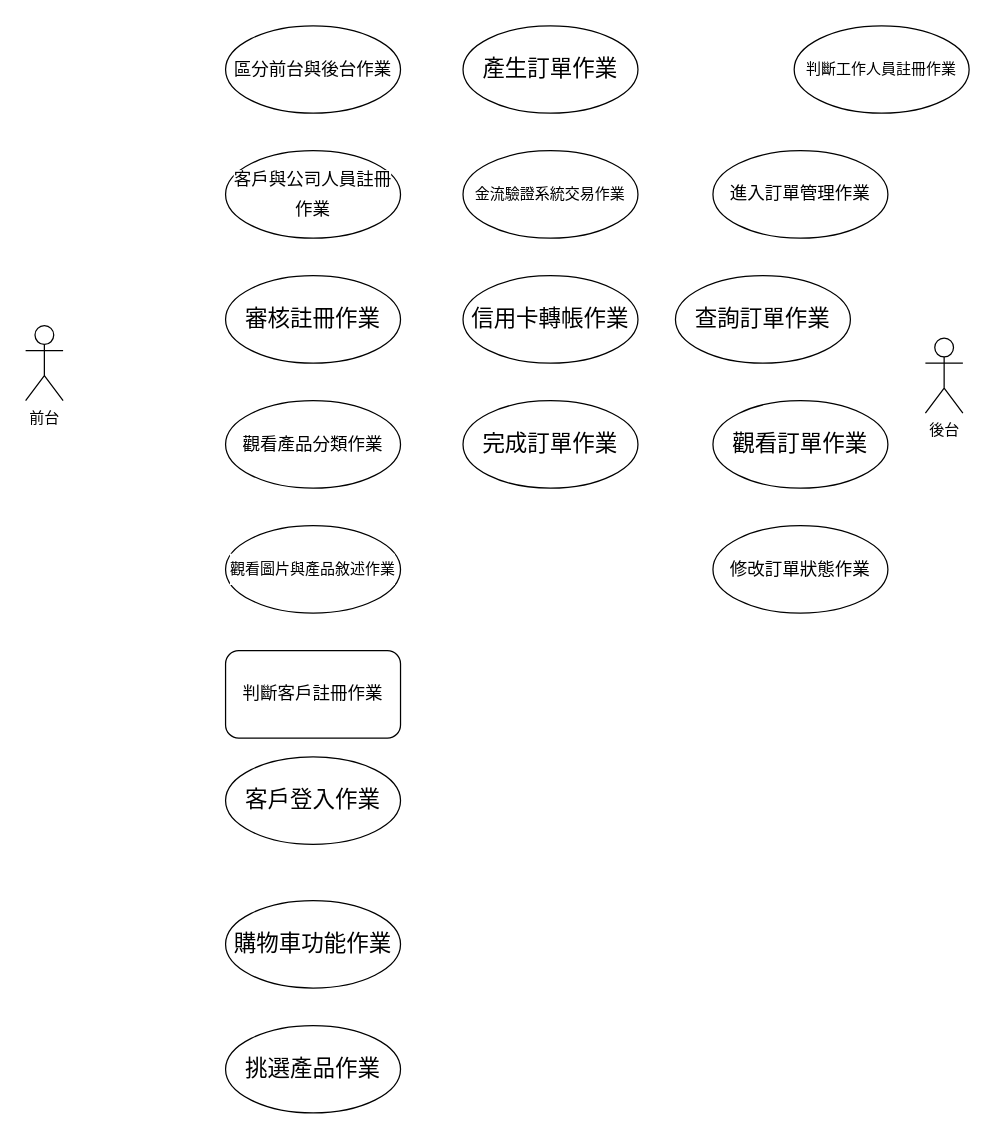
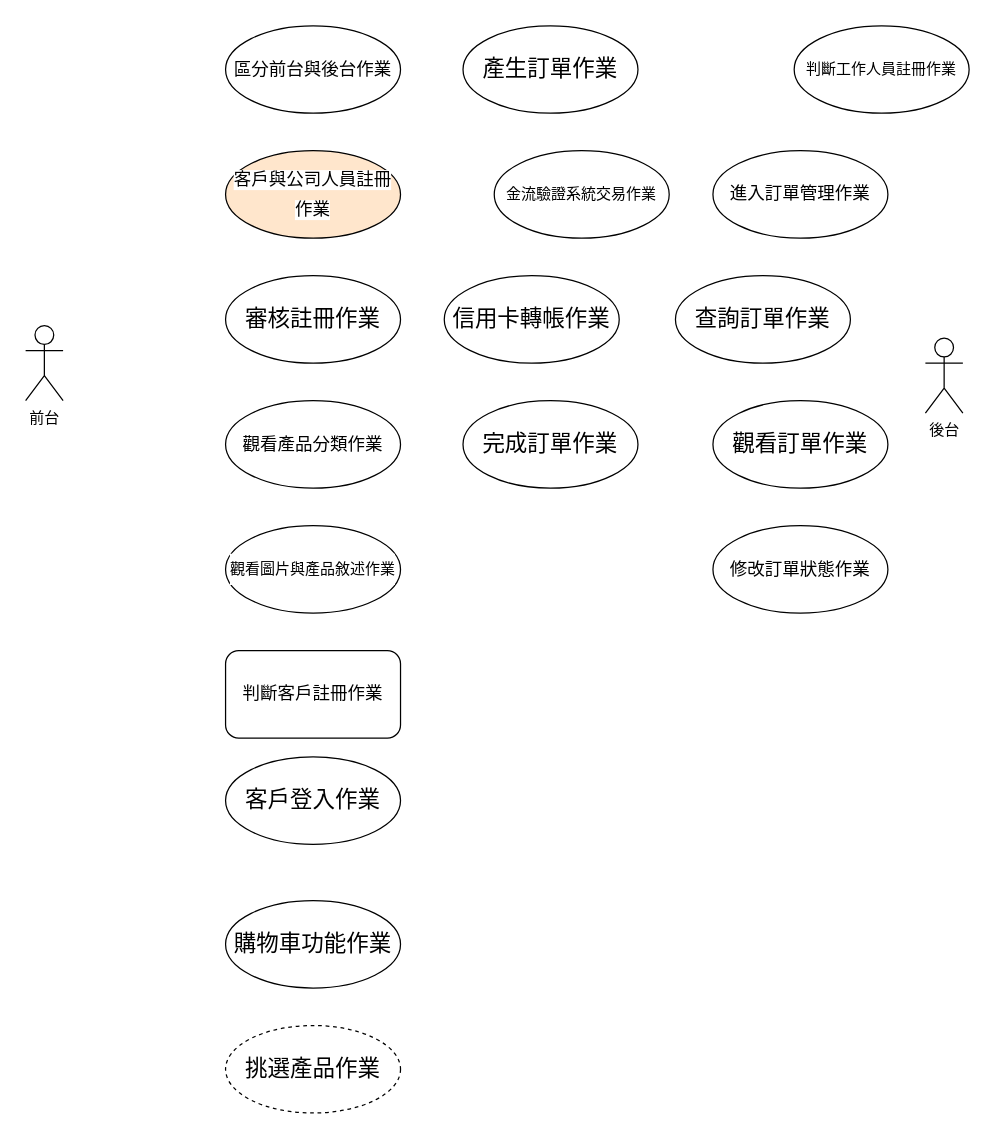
node "客戶與公司人員註冊作業": fillcolor #ffffff -> #ffe6cc
node "金流驗證系統交易作業": moved (551, 194) -> (582, 194)
node "信用卡轉帳作業": moved (551, 319) -> (532, 319)
node "挑選產品作業": style solid -> dashed
